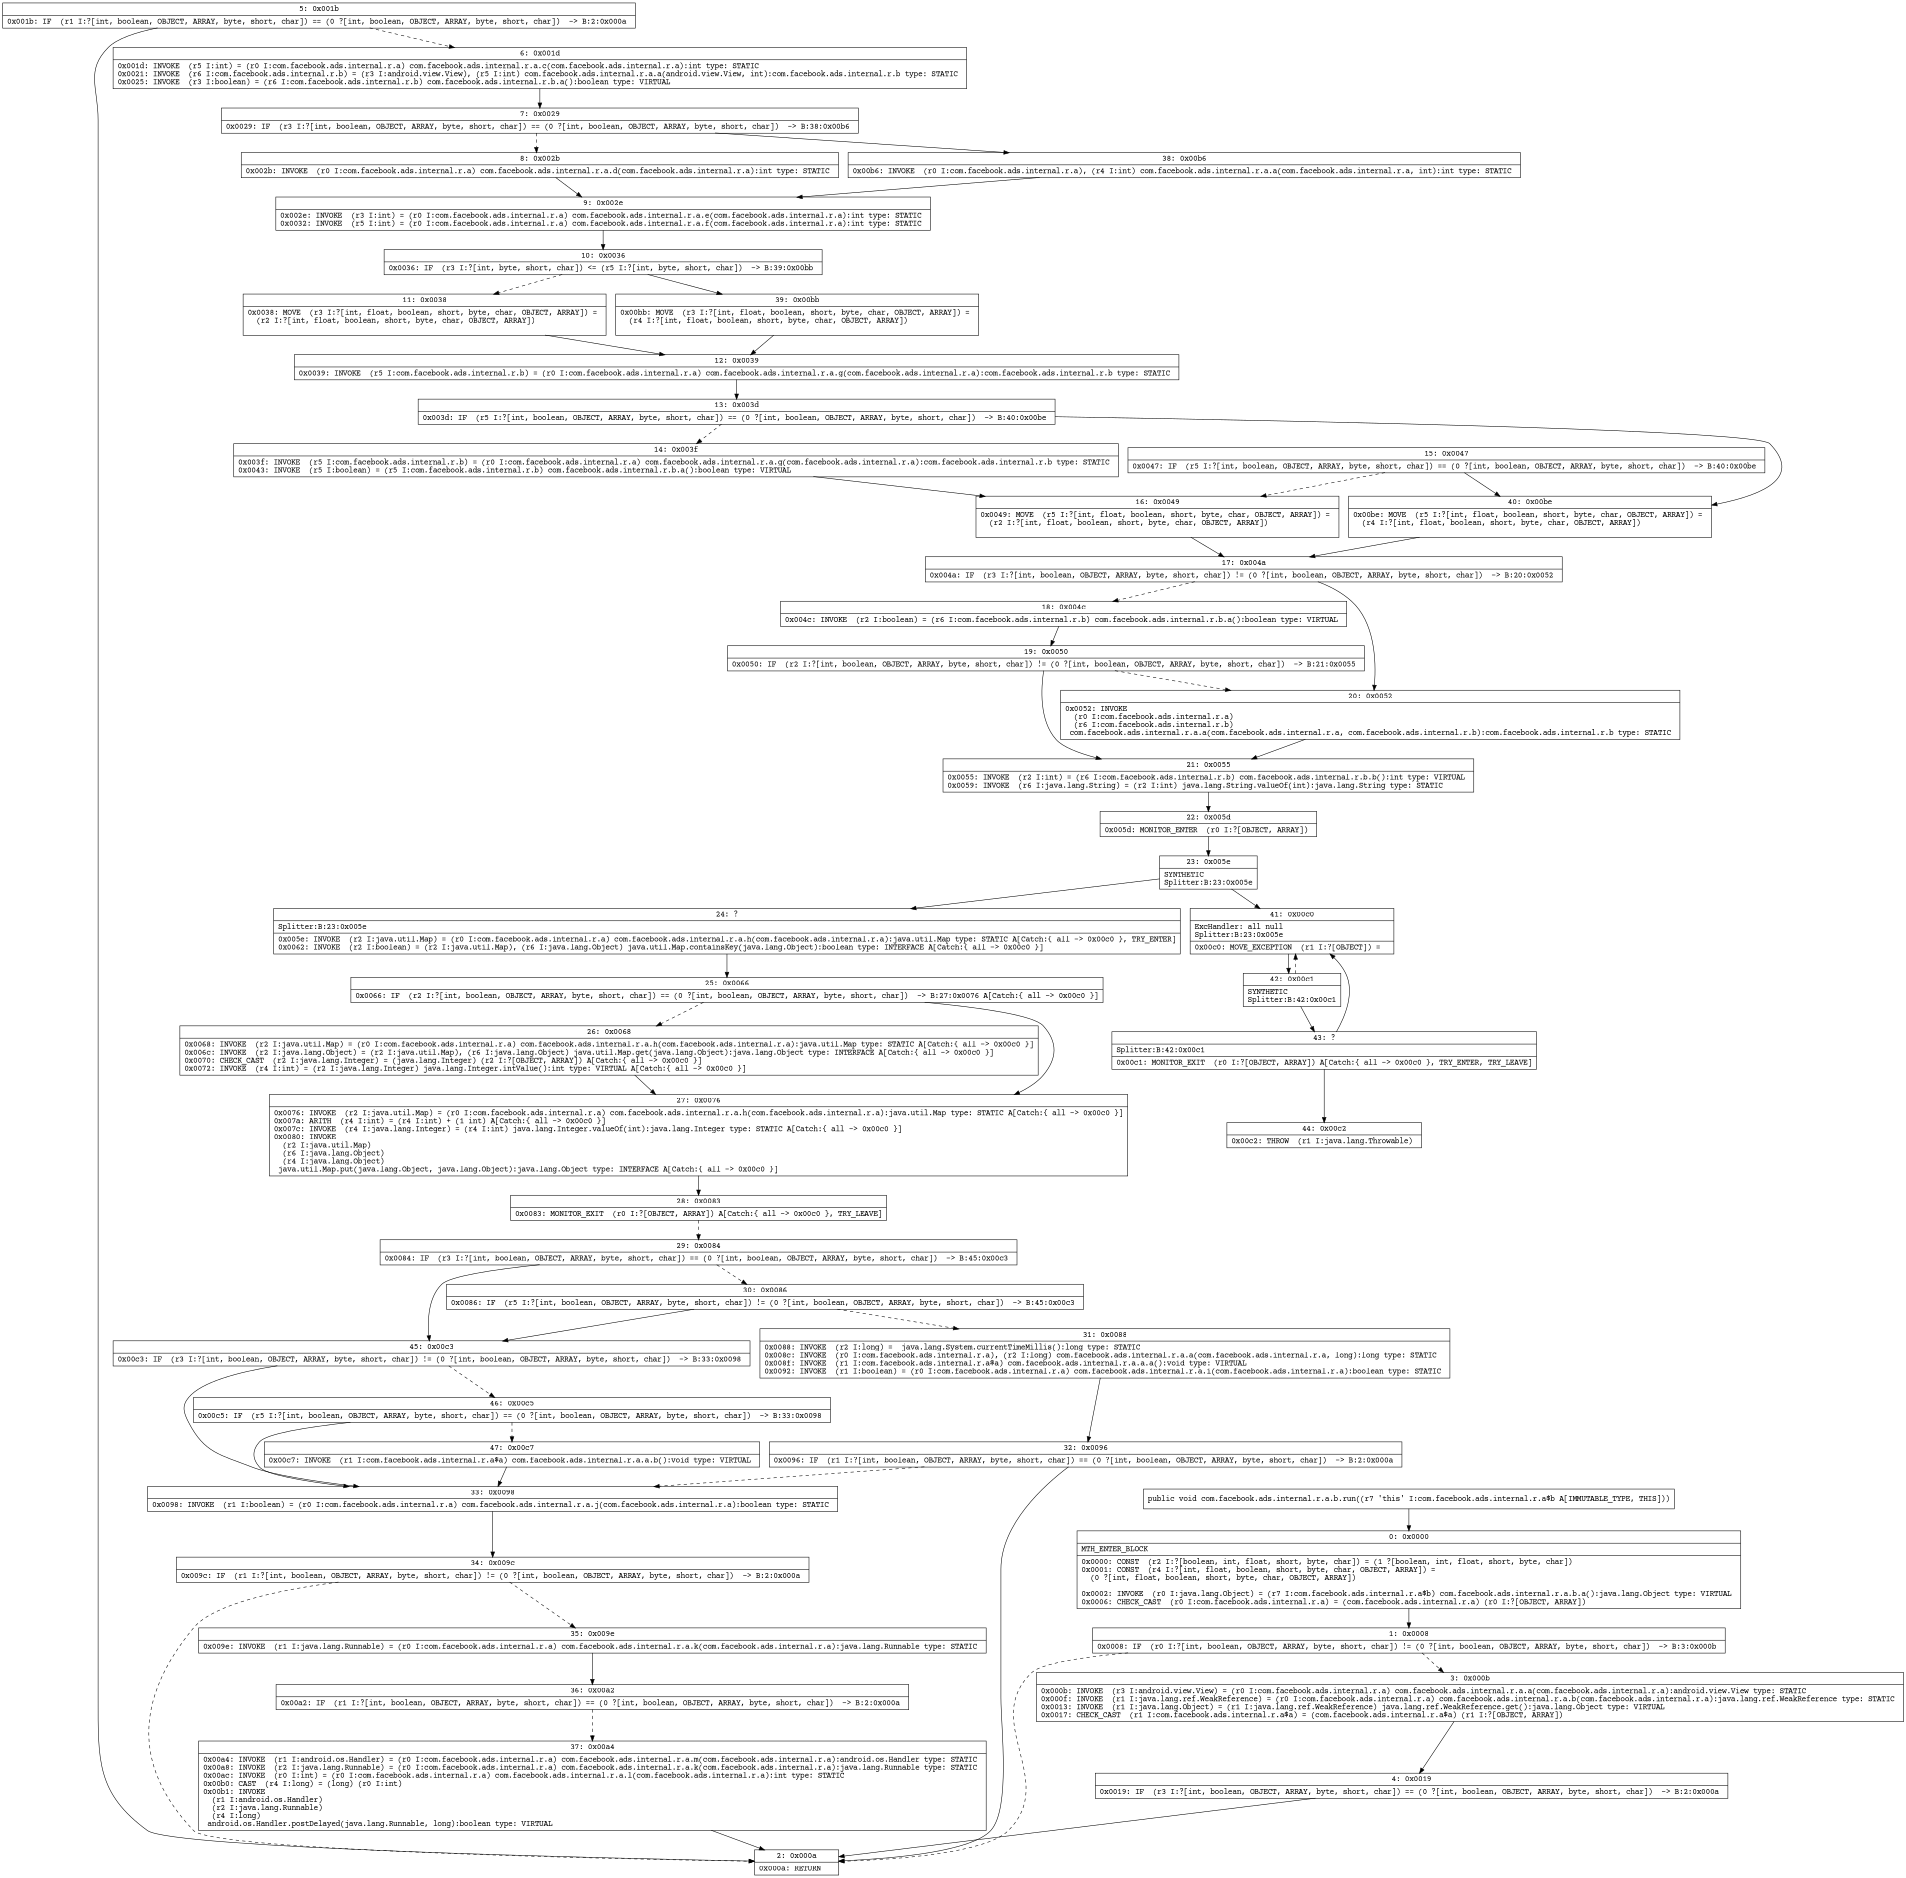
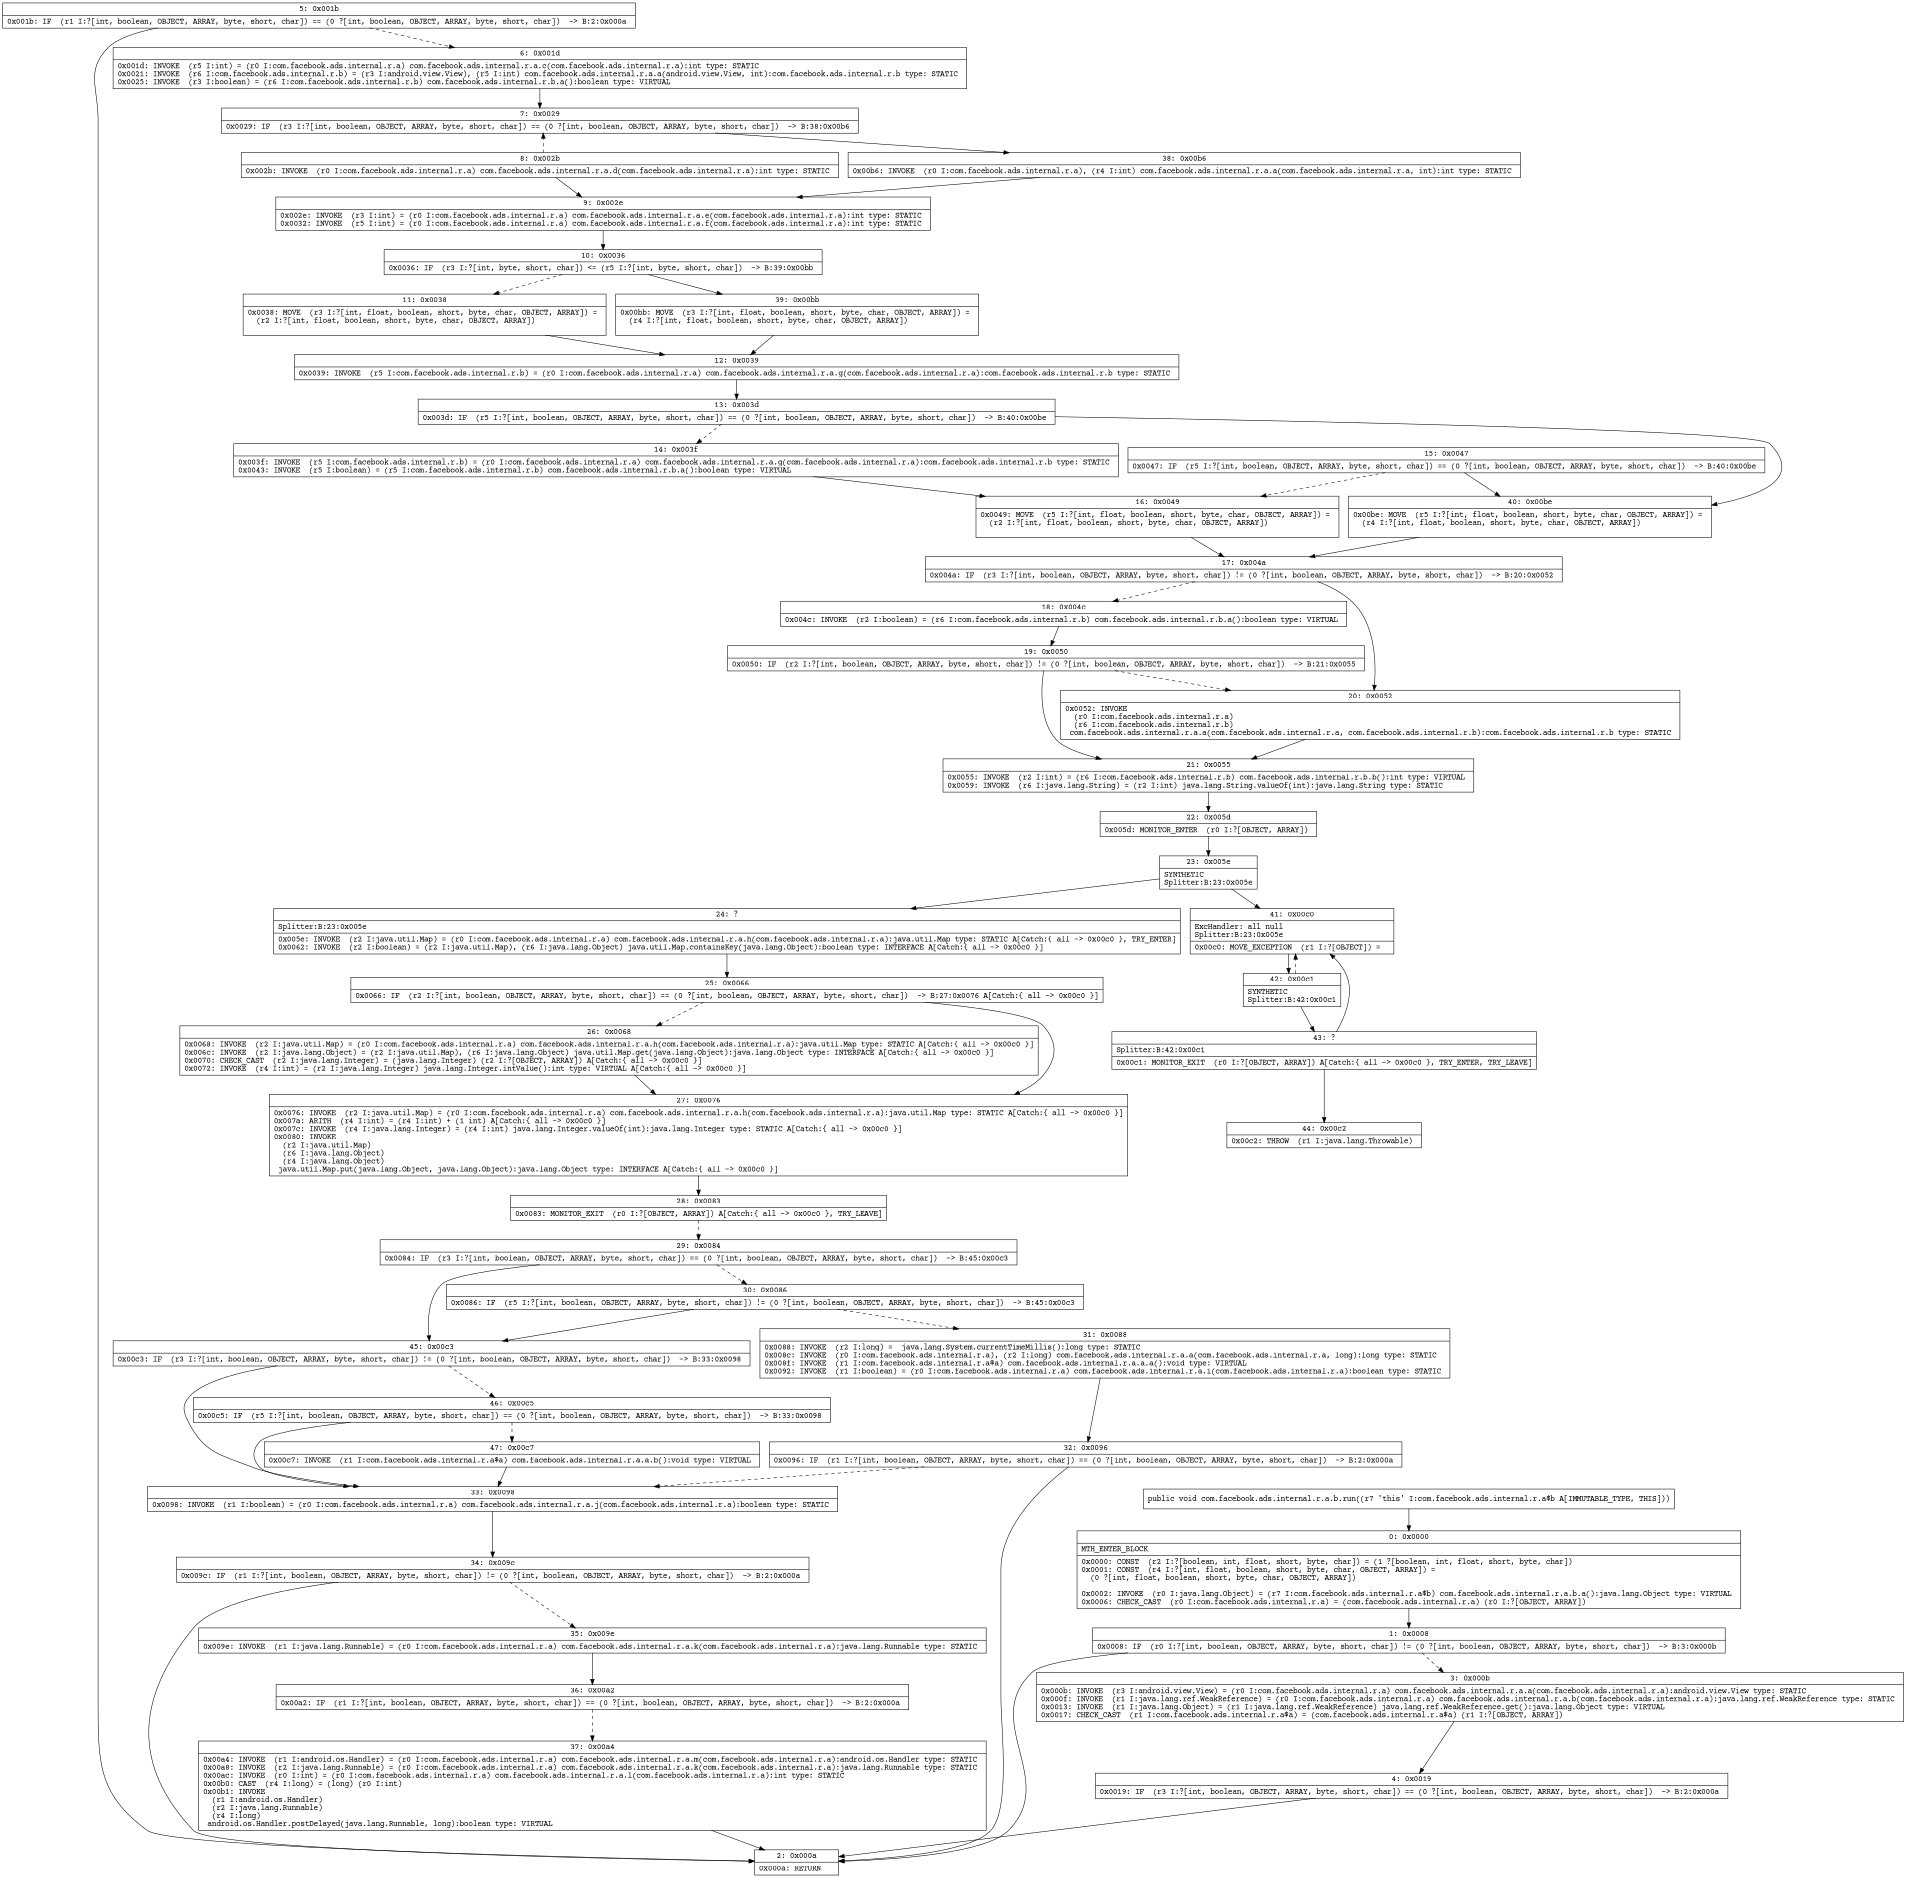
edge "7: 0x0029" -> "8: 0x002b": reversed
edge "1: 0x0008" -> "2: 0x000a": style dashed -> solid
edge "34: 0x009c" -> "2: 0x000a": style dashed -> solid
